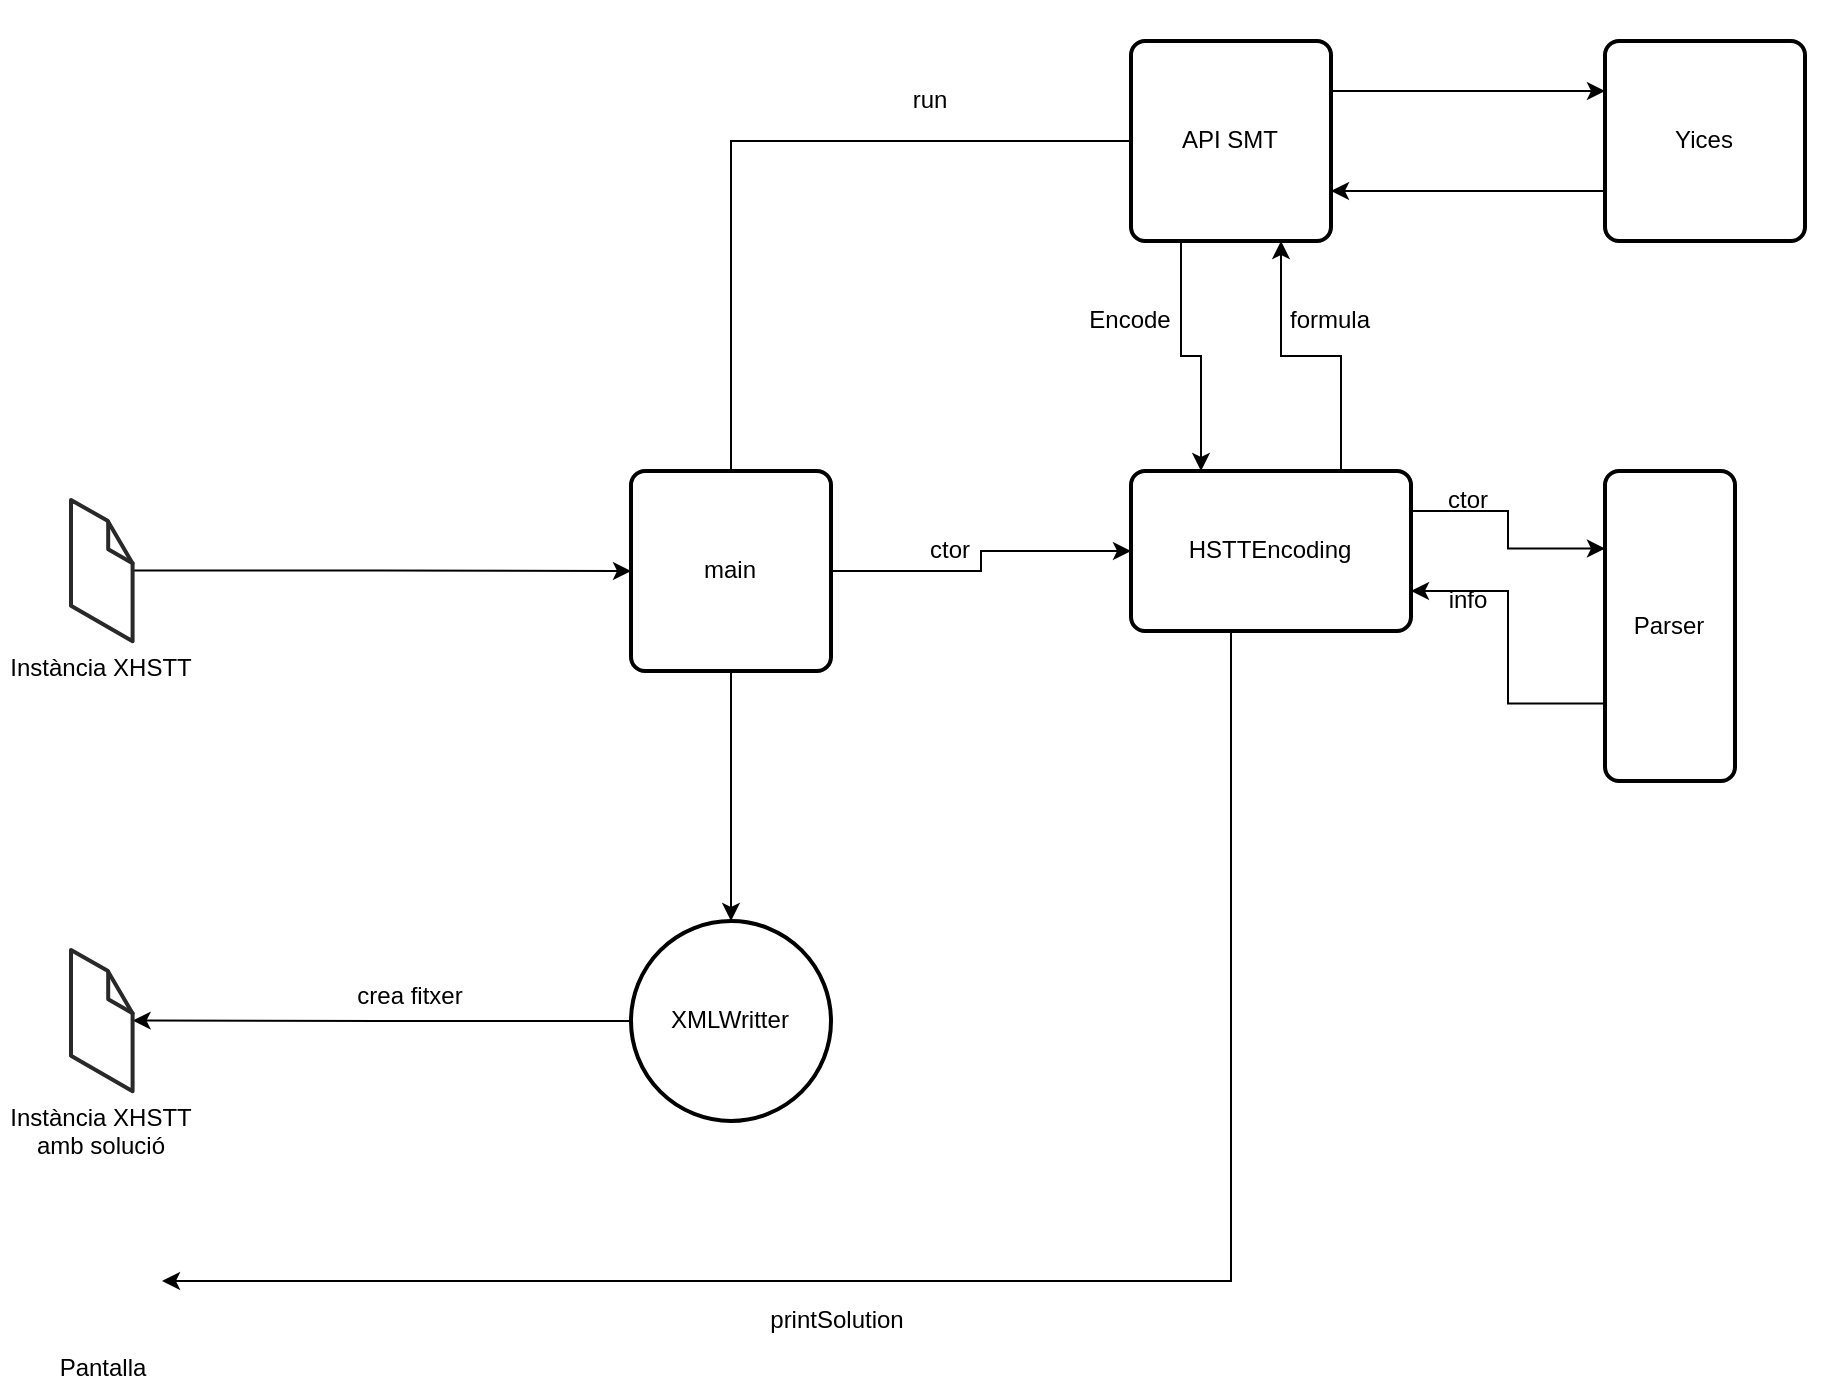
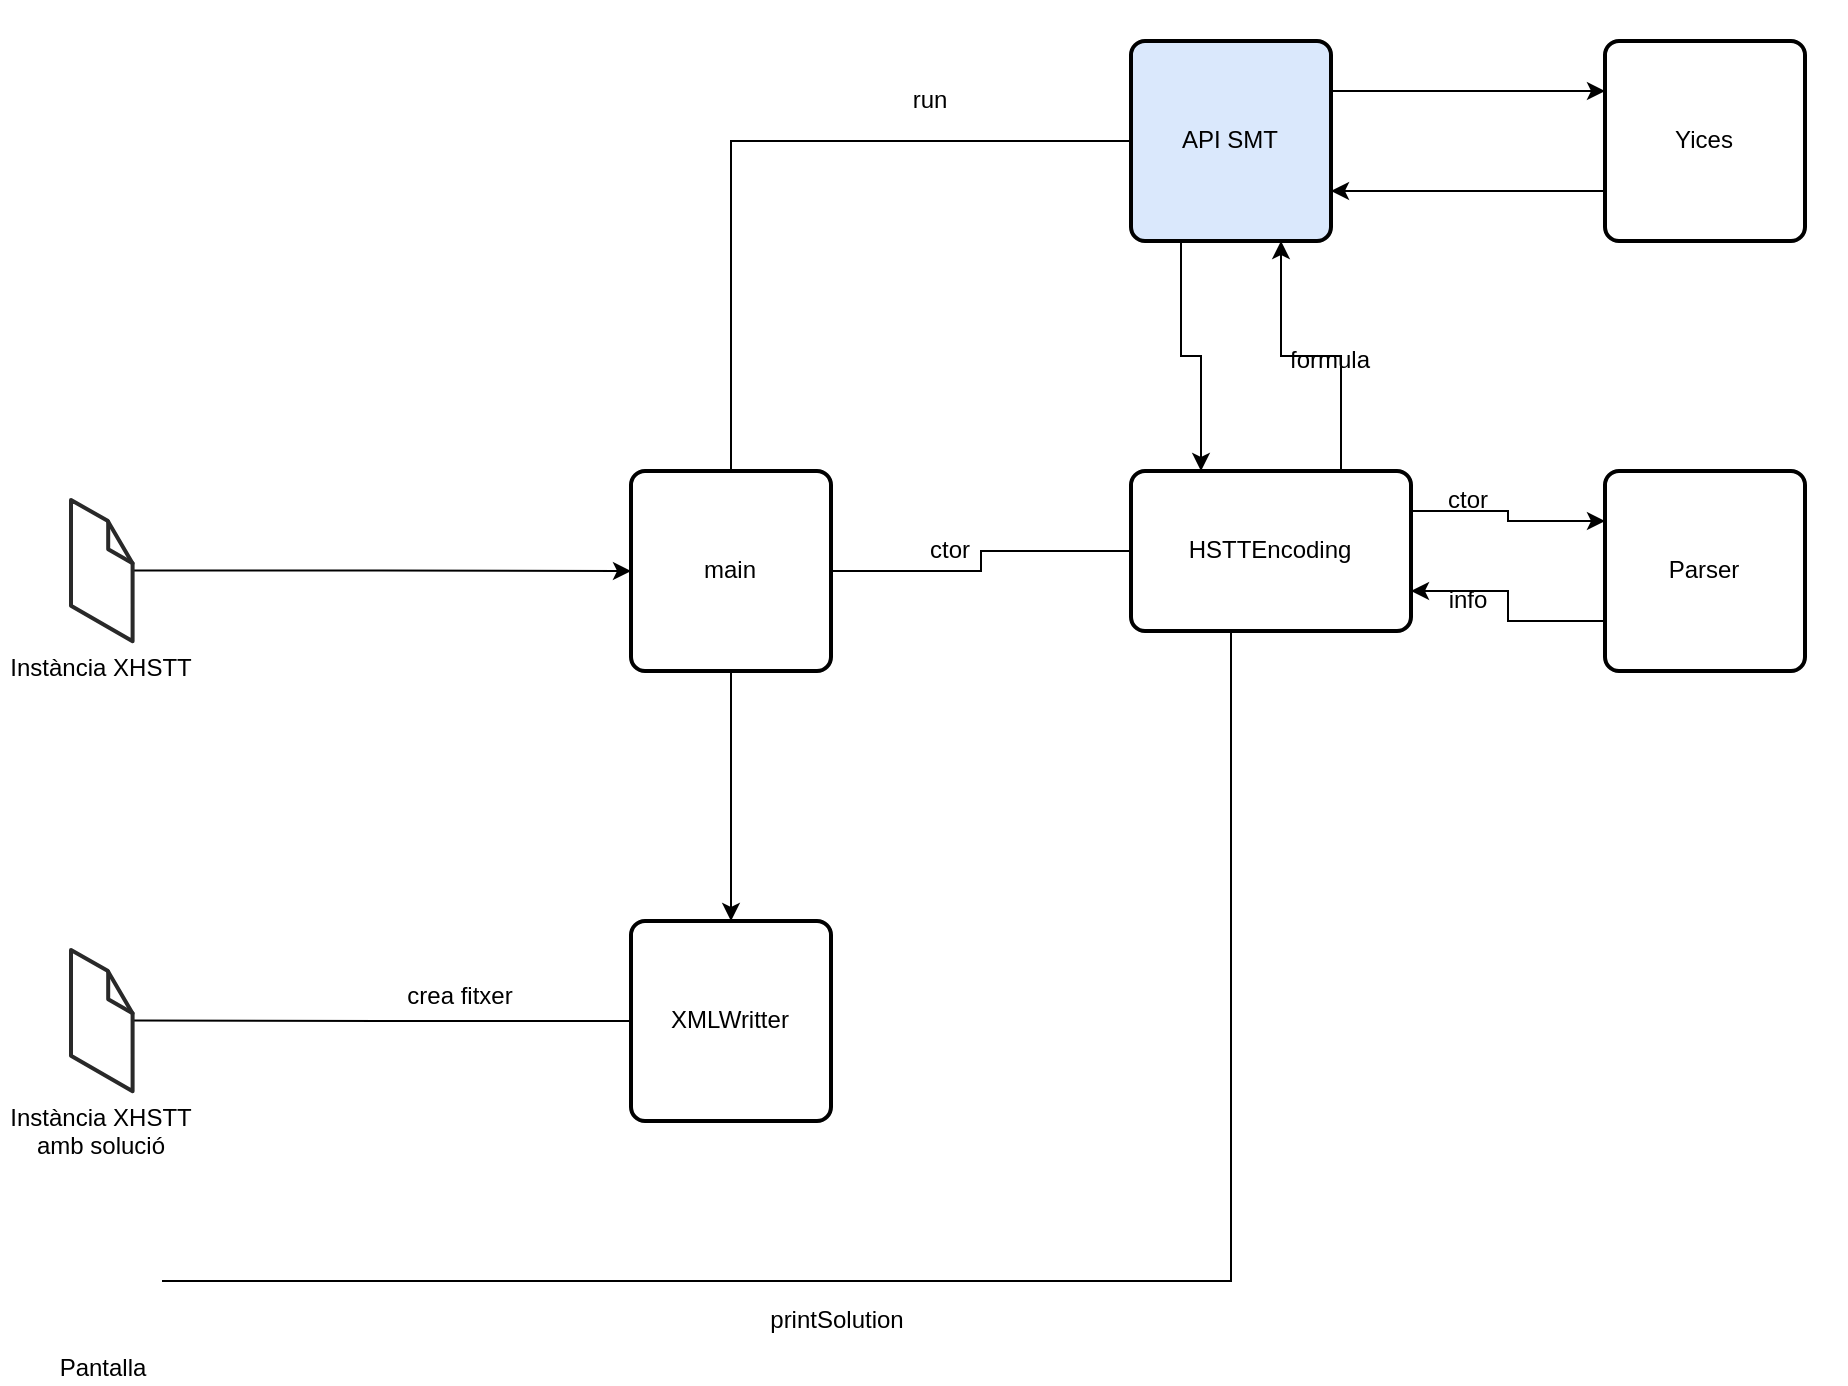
node "API SMT": fillcolor #ffffff -> #dae8fc
node "Encode": removed
node "formula": moved (1331, 321) -> (1331, 361)
edge "main" -> "HSTTEncoding": arrowhead classic -> none
node "Parser": size 130x310 -> 200x200
node "crea fitxer": moved (411, 996) -> (461, 996)
edge "XMLWritter" -> "Instància XHSTT amb solució": arrowhead classic -> none
node "XMLWritter": shape ellipse -> rounded rectangle
edge "HSTTEncoding" -> "Pantalla": arrowhead classic -> none
